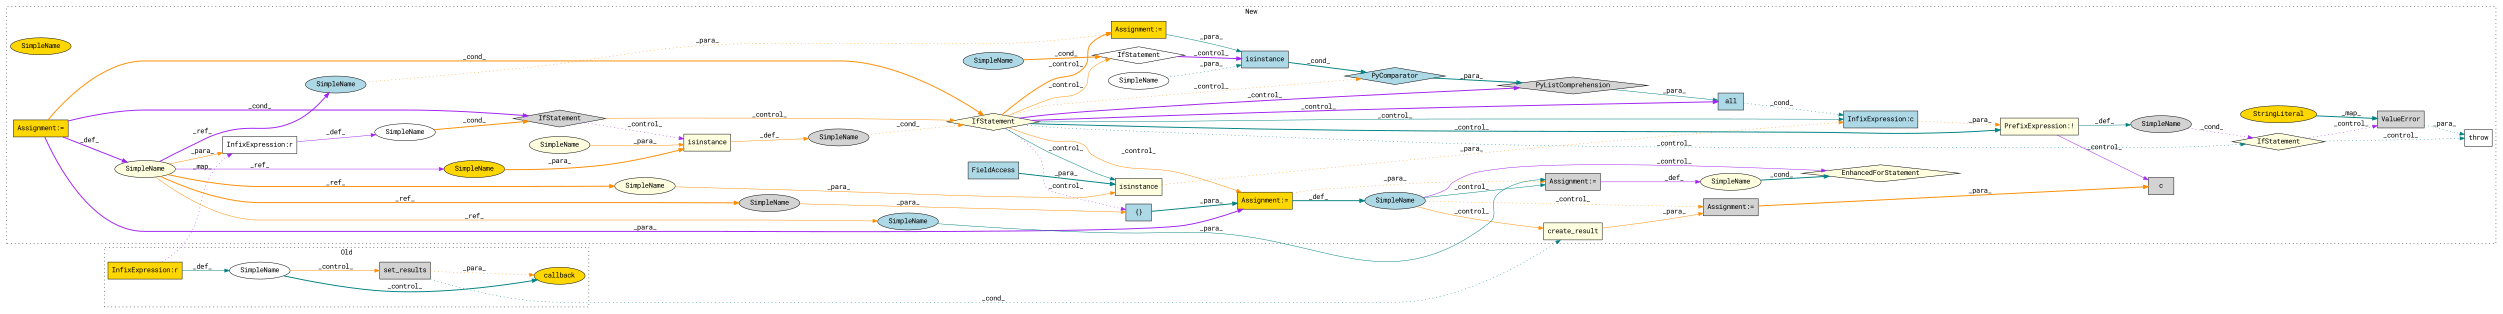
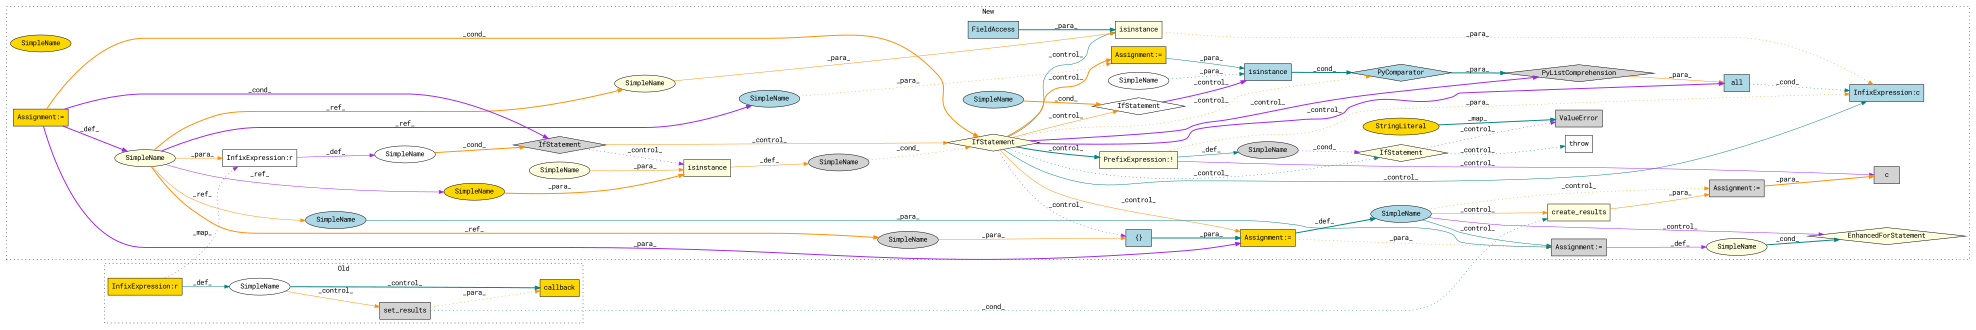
edge "PyListComprehension" -> "all": color teal -> darkorange
edge "InfixExpression:c" -> "PrefixExpression:!": reversed
edge "ValueError" -> "throw": removed, label "_para_"
node "create_result": label "create_result" -> "create_results"
node "callback": shape ellipse -> box
